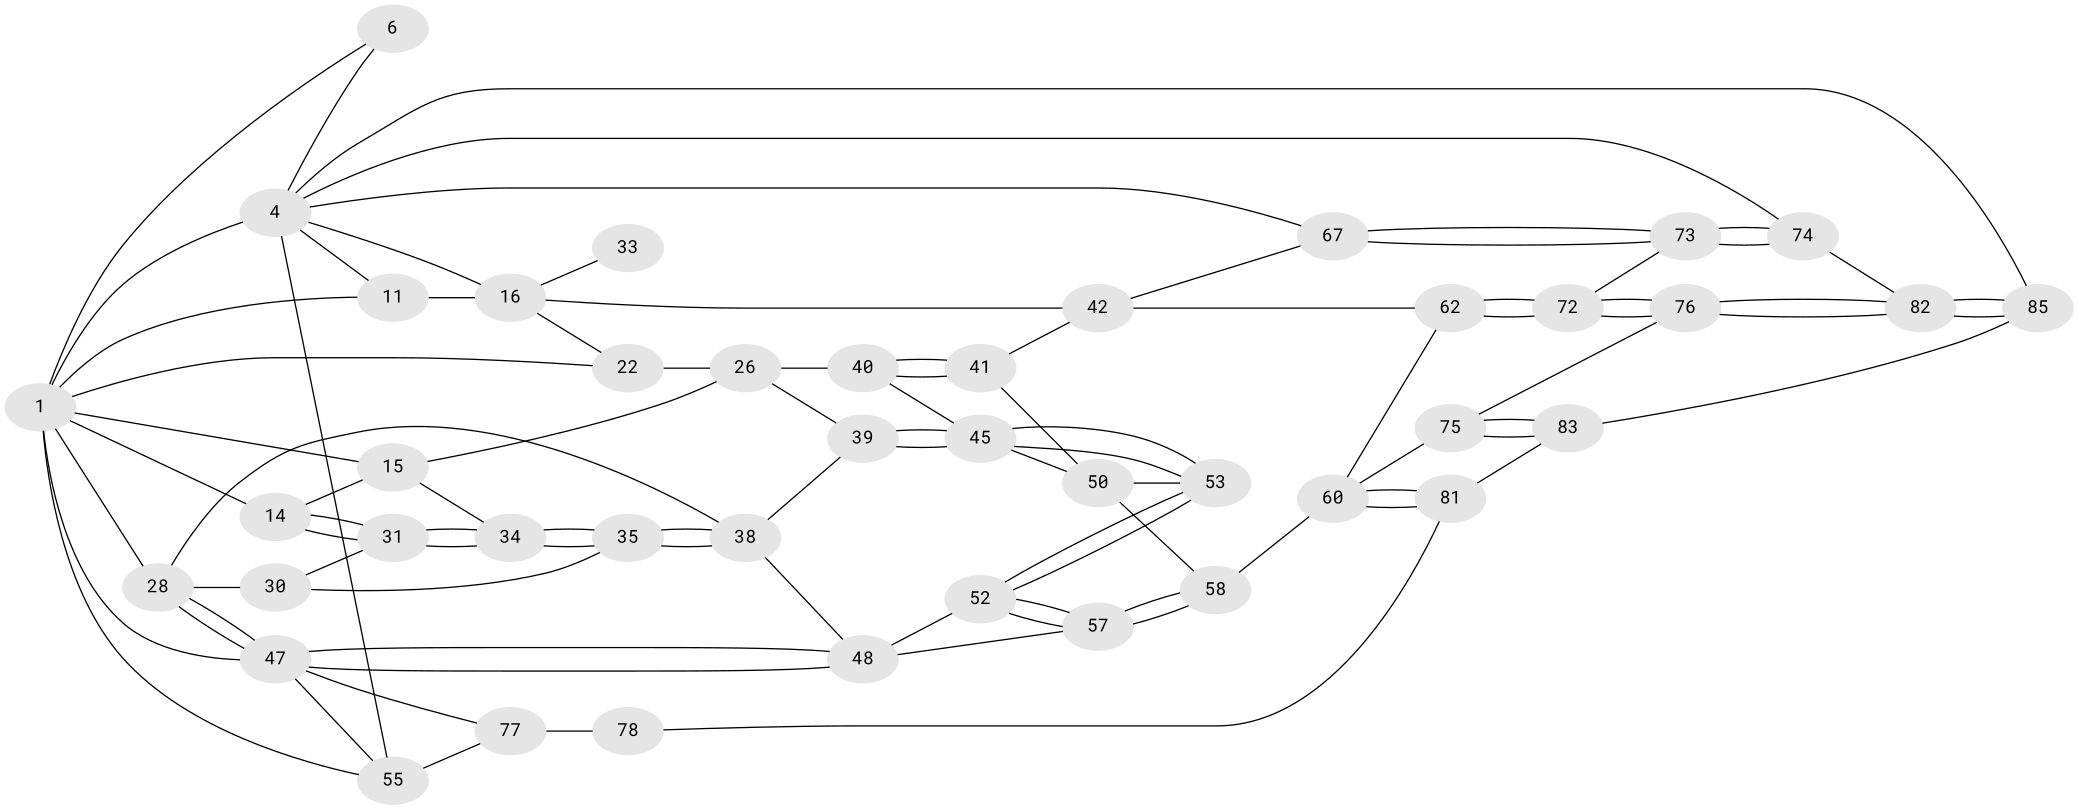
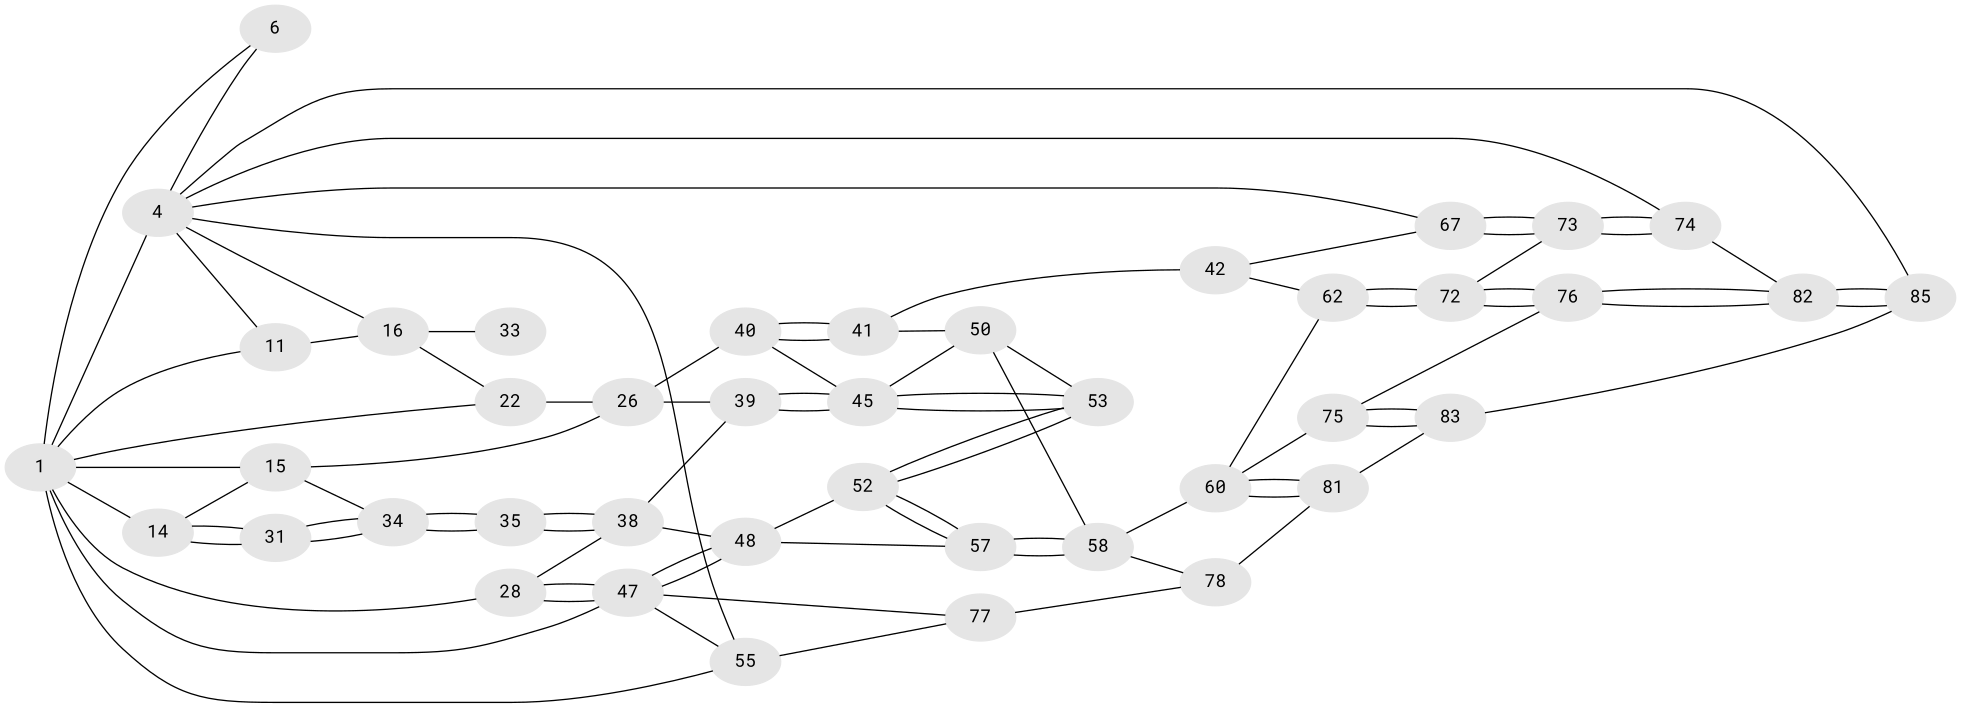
edge "16" -- "42": removed
edge "58" -- "78": added
node "30": removed
